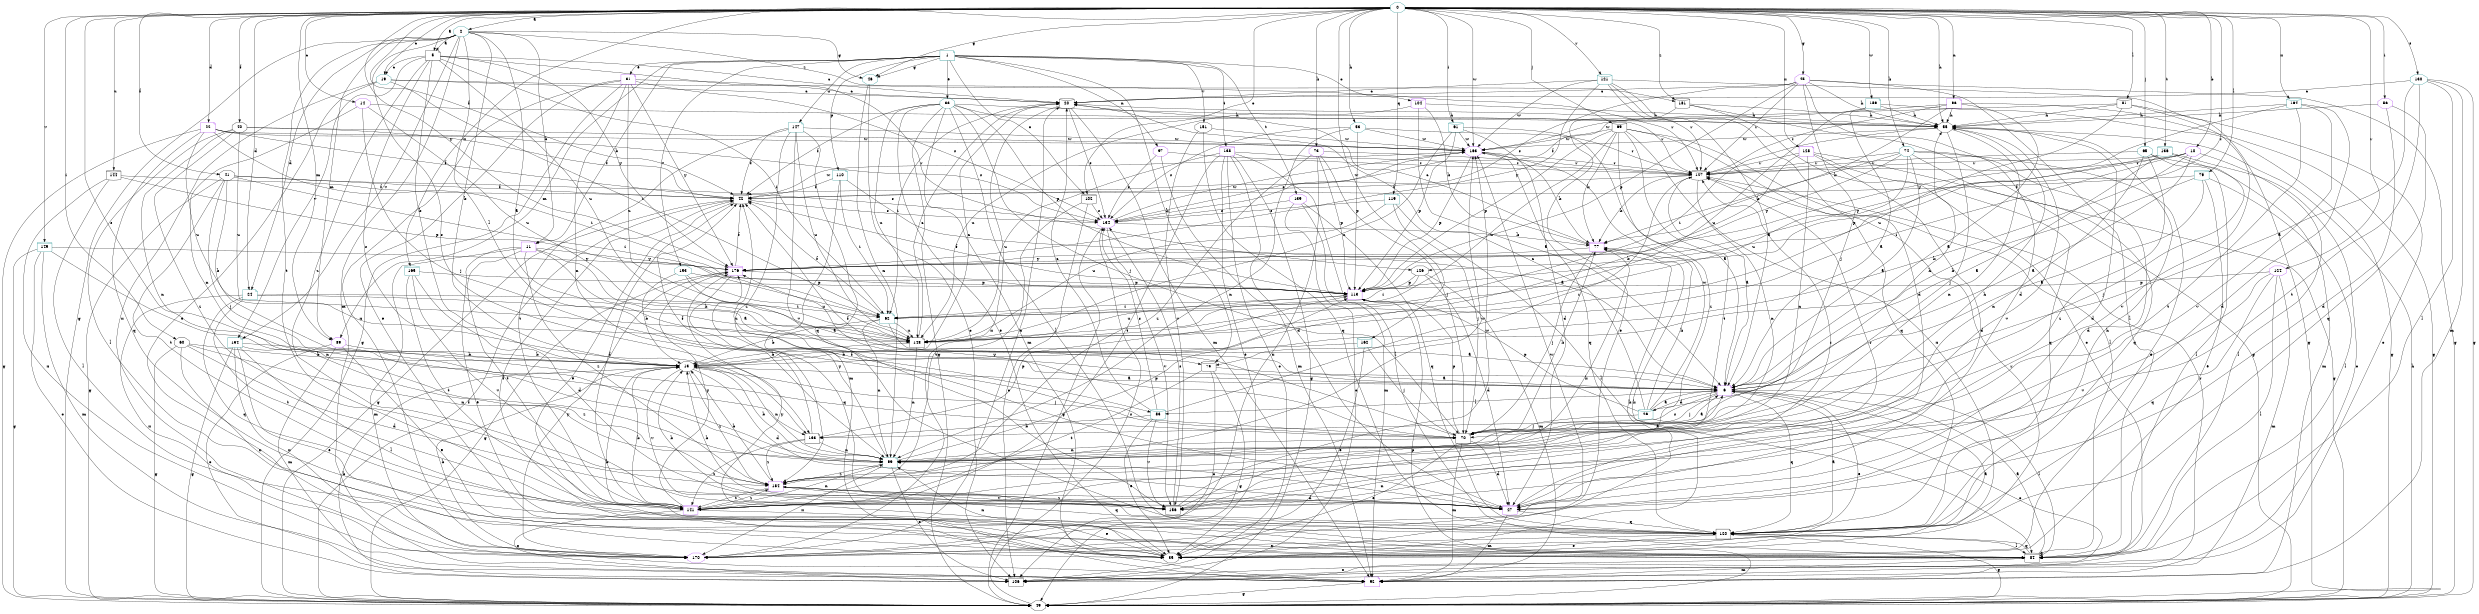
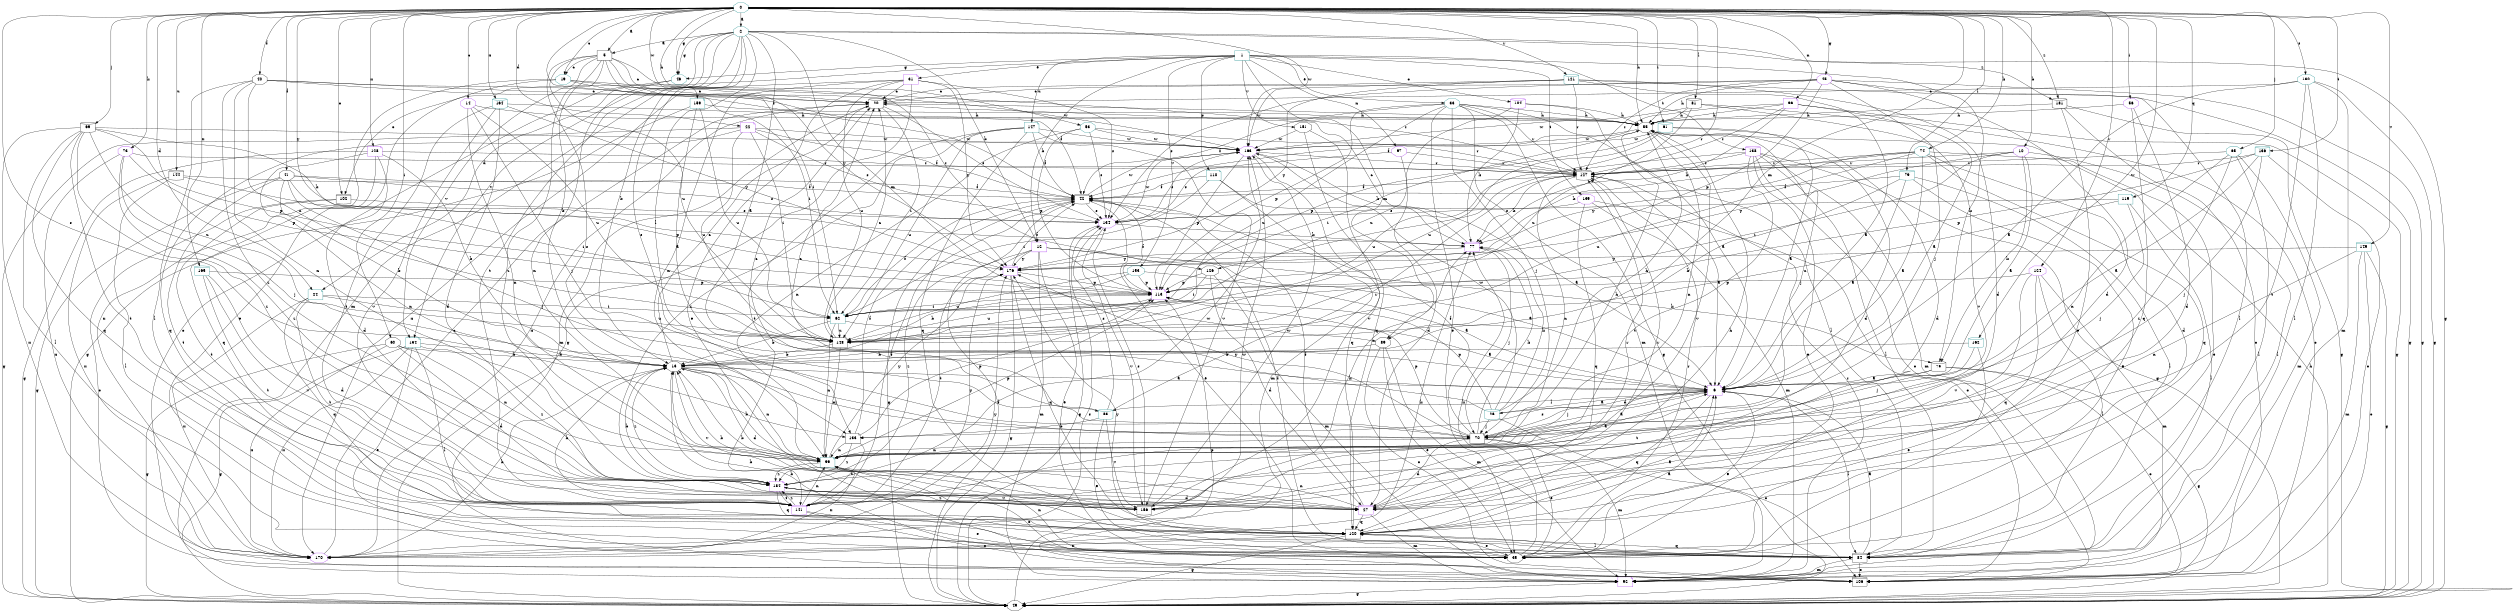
edge "40" -> "20": added, label "c"
node "11": label "11" -> "12"
node "89": color purple -> black
